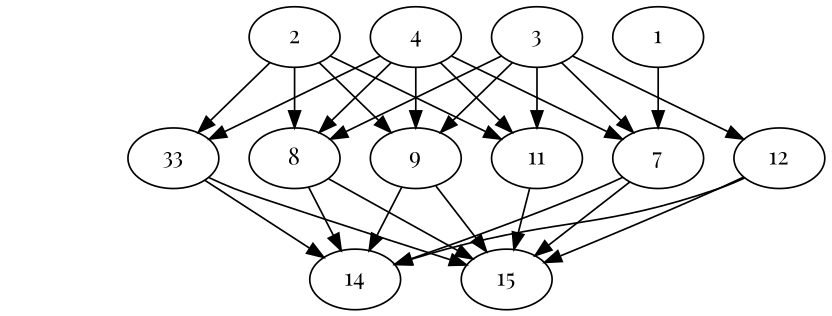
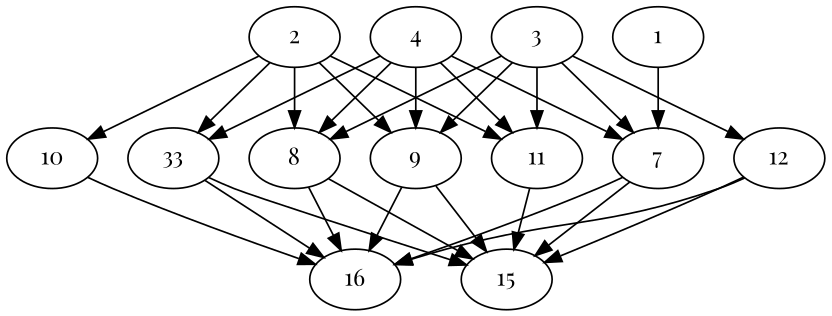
node "10": added
node "14": label "14" -> "16"
